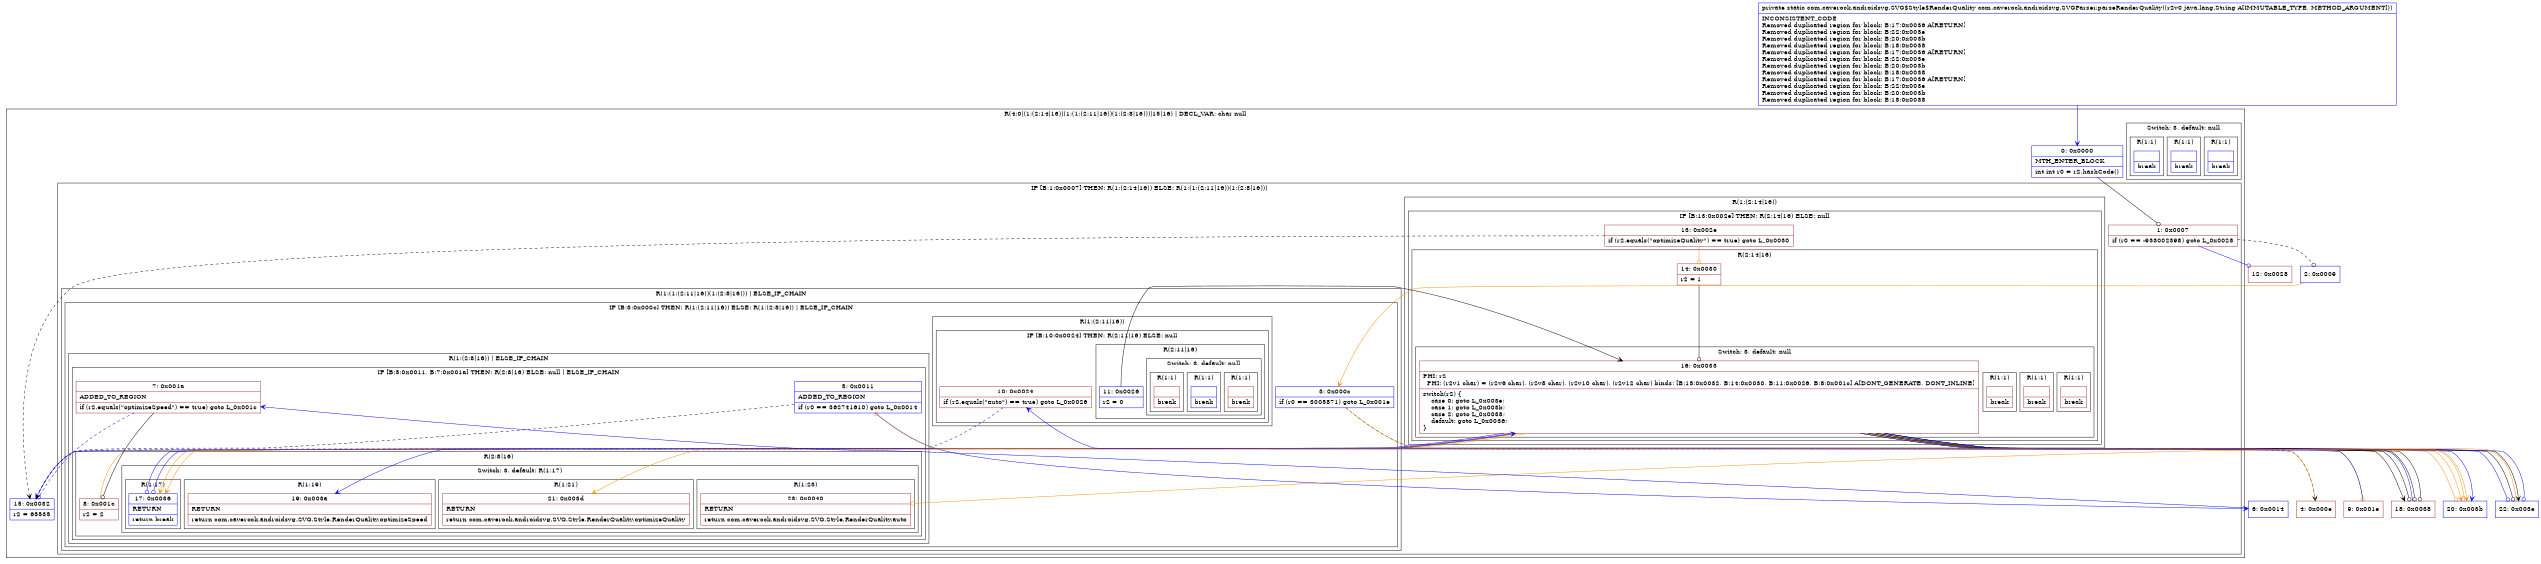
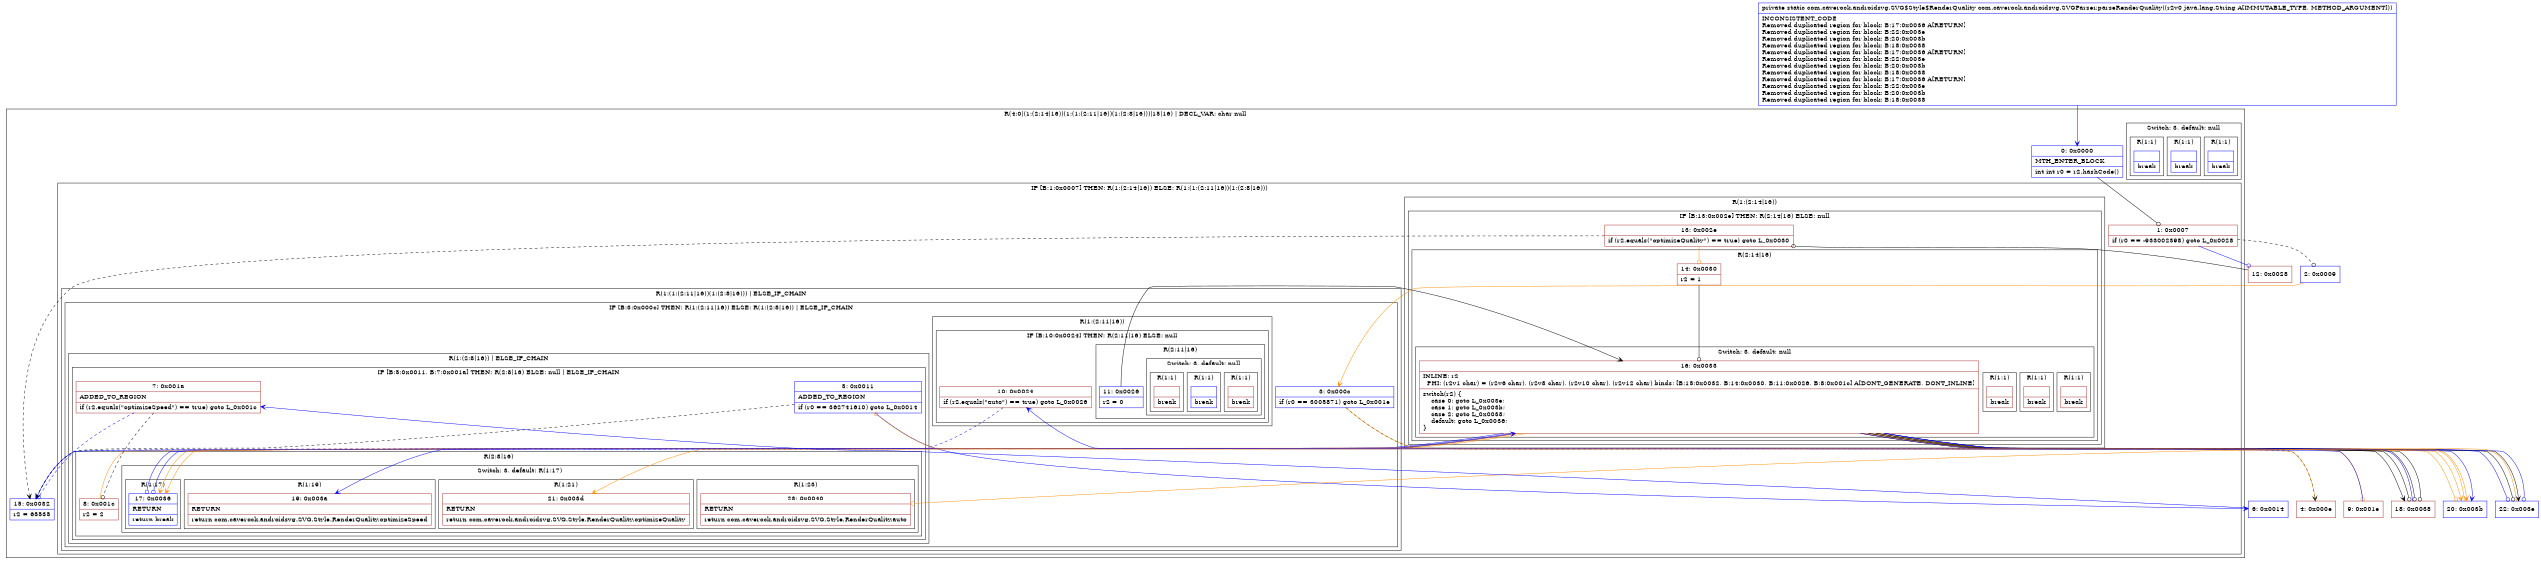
edge "12: 0x0028" -> "13: 0x002e": added
node "16: 0x0033": text "PHI: r2" -> "INLINE: r2"
edge "7: 0x001a" -> "8: 0x001c": style solid -> dashed
